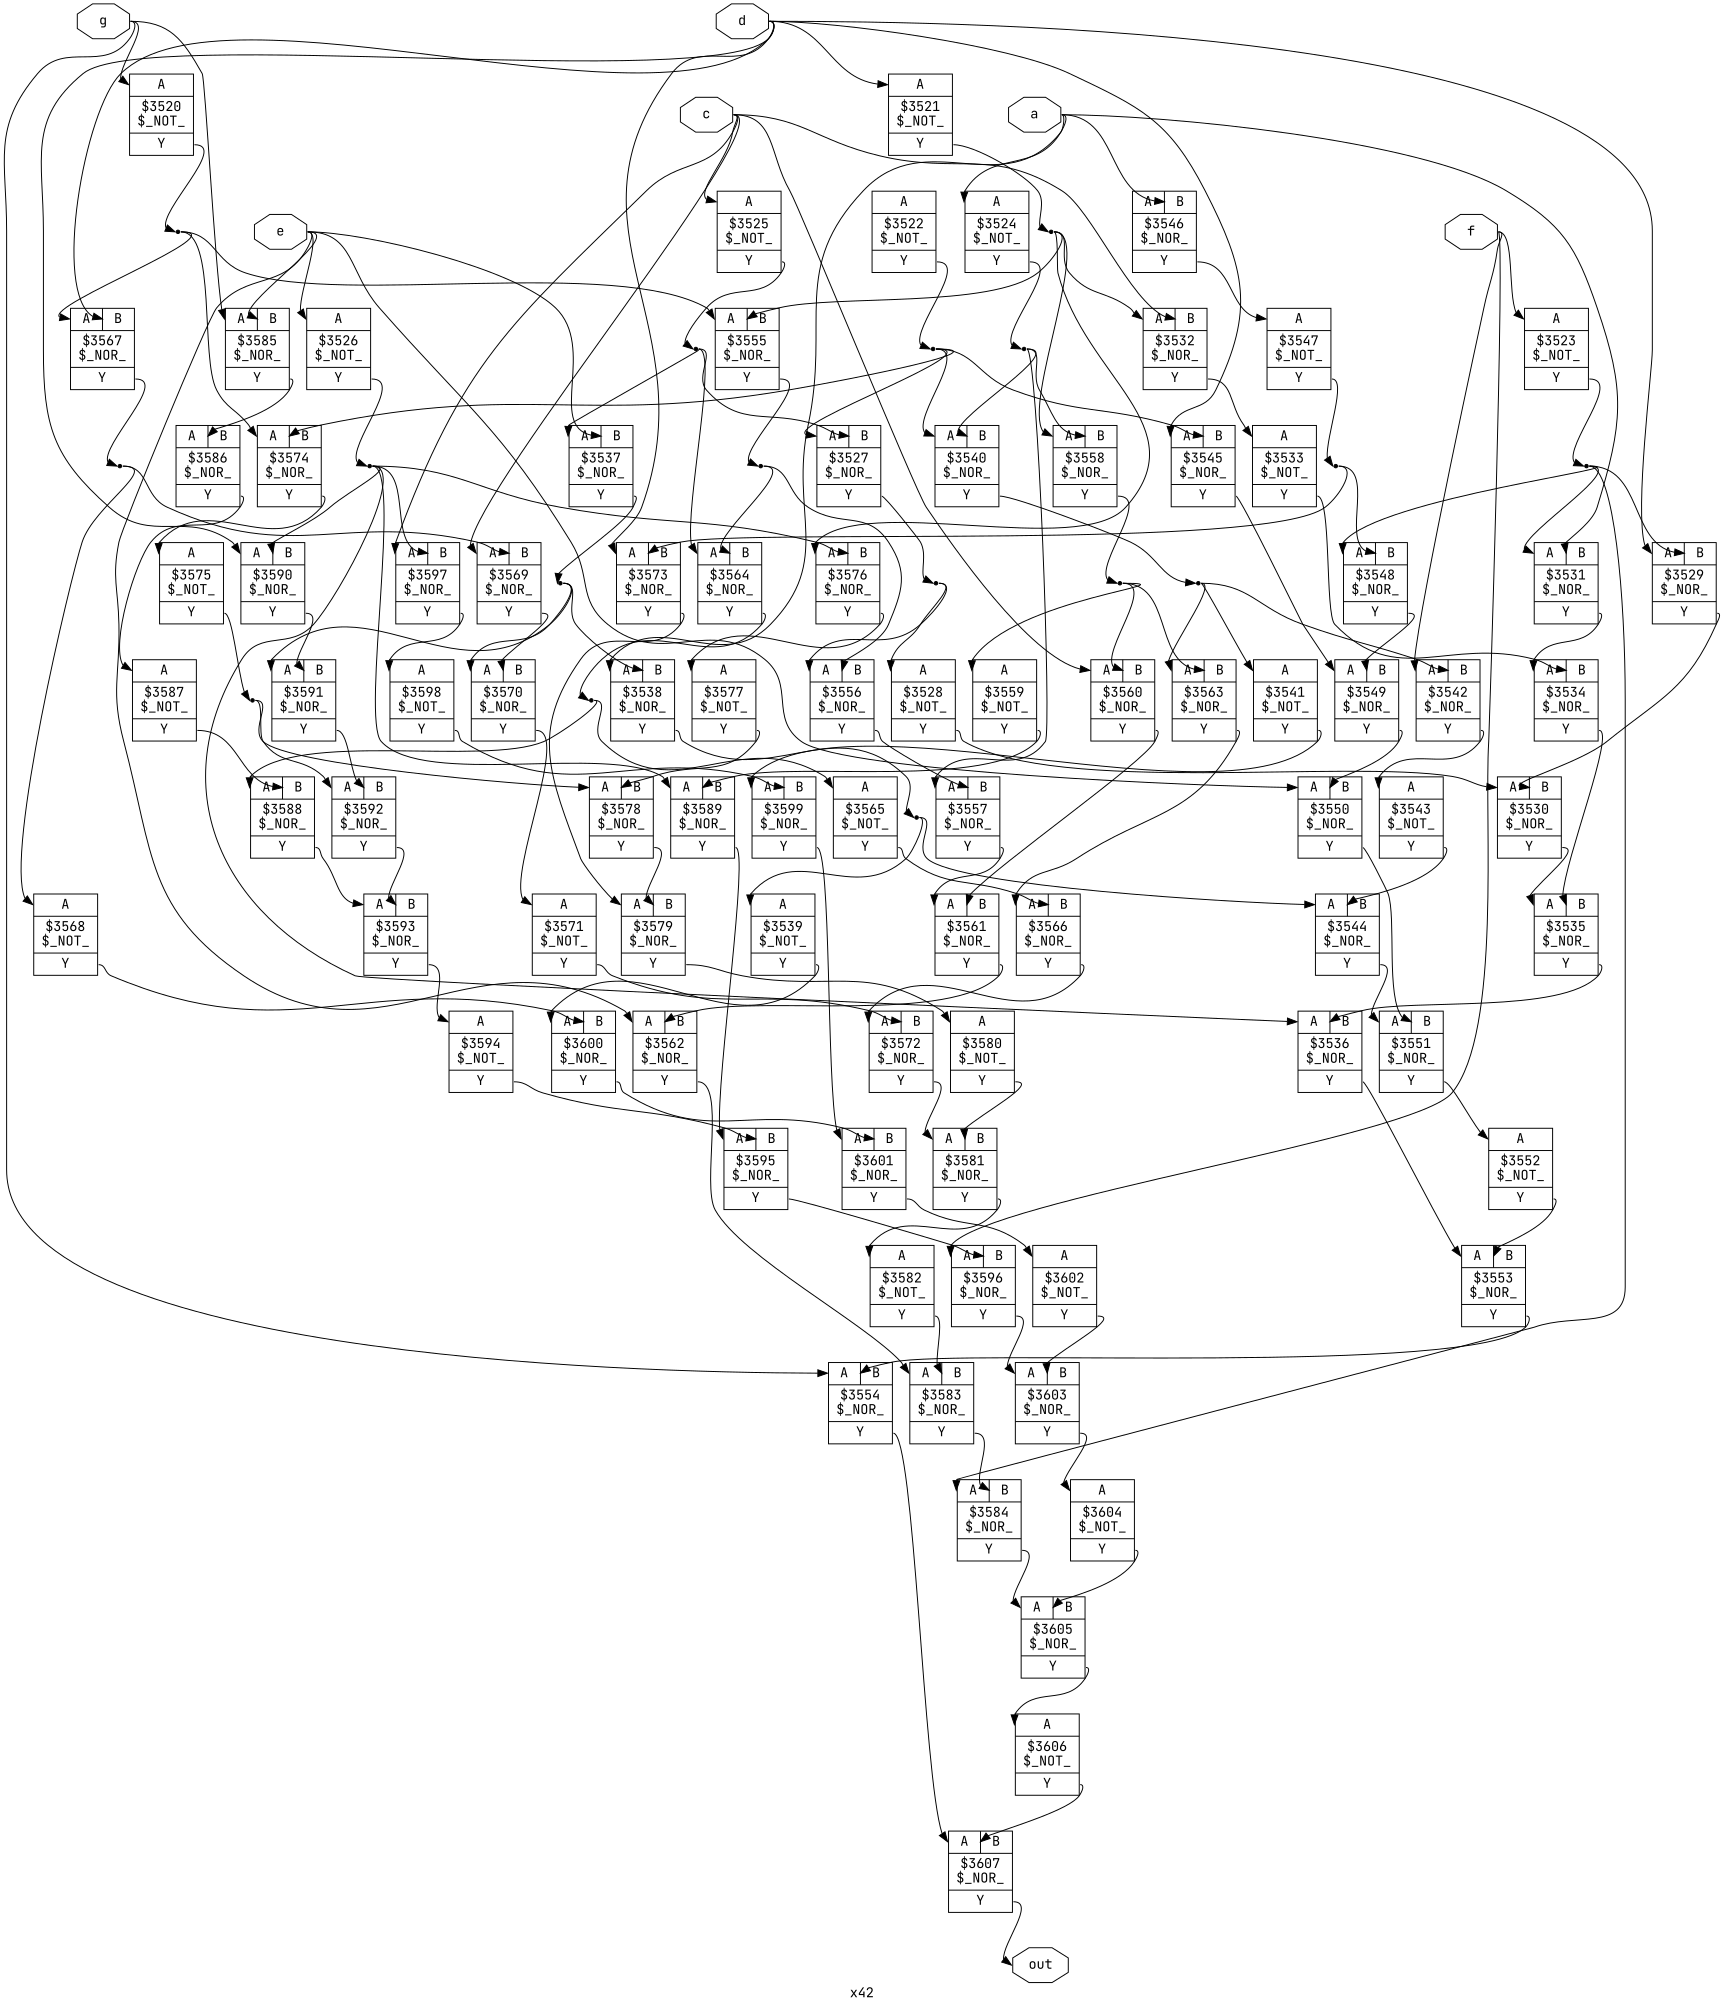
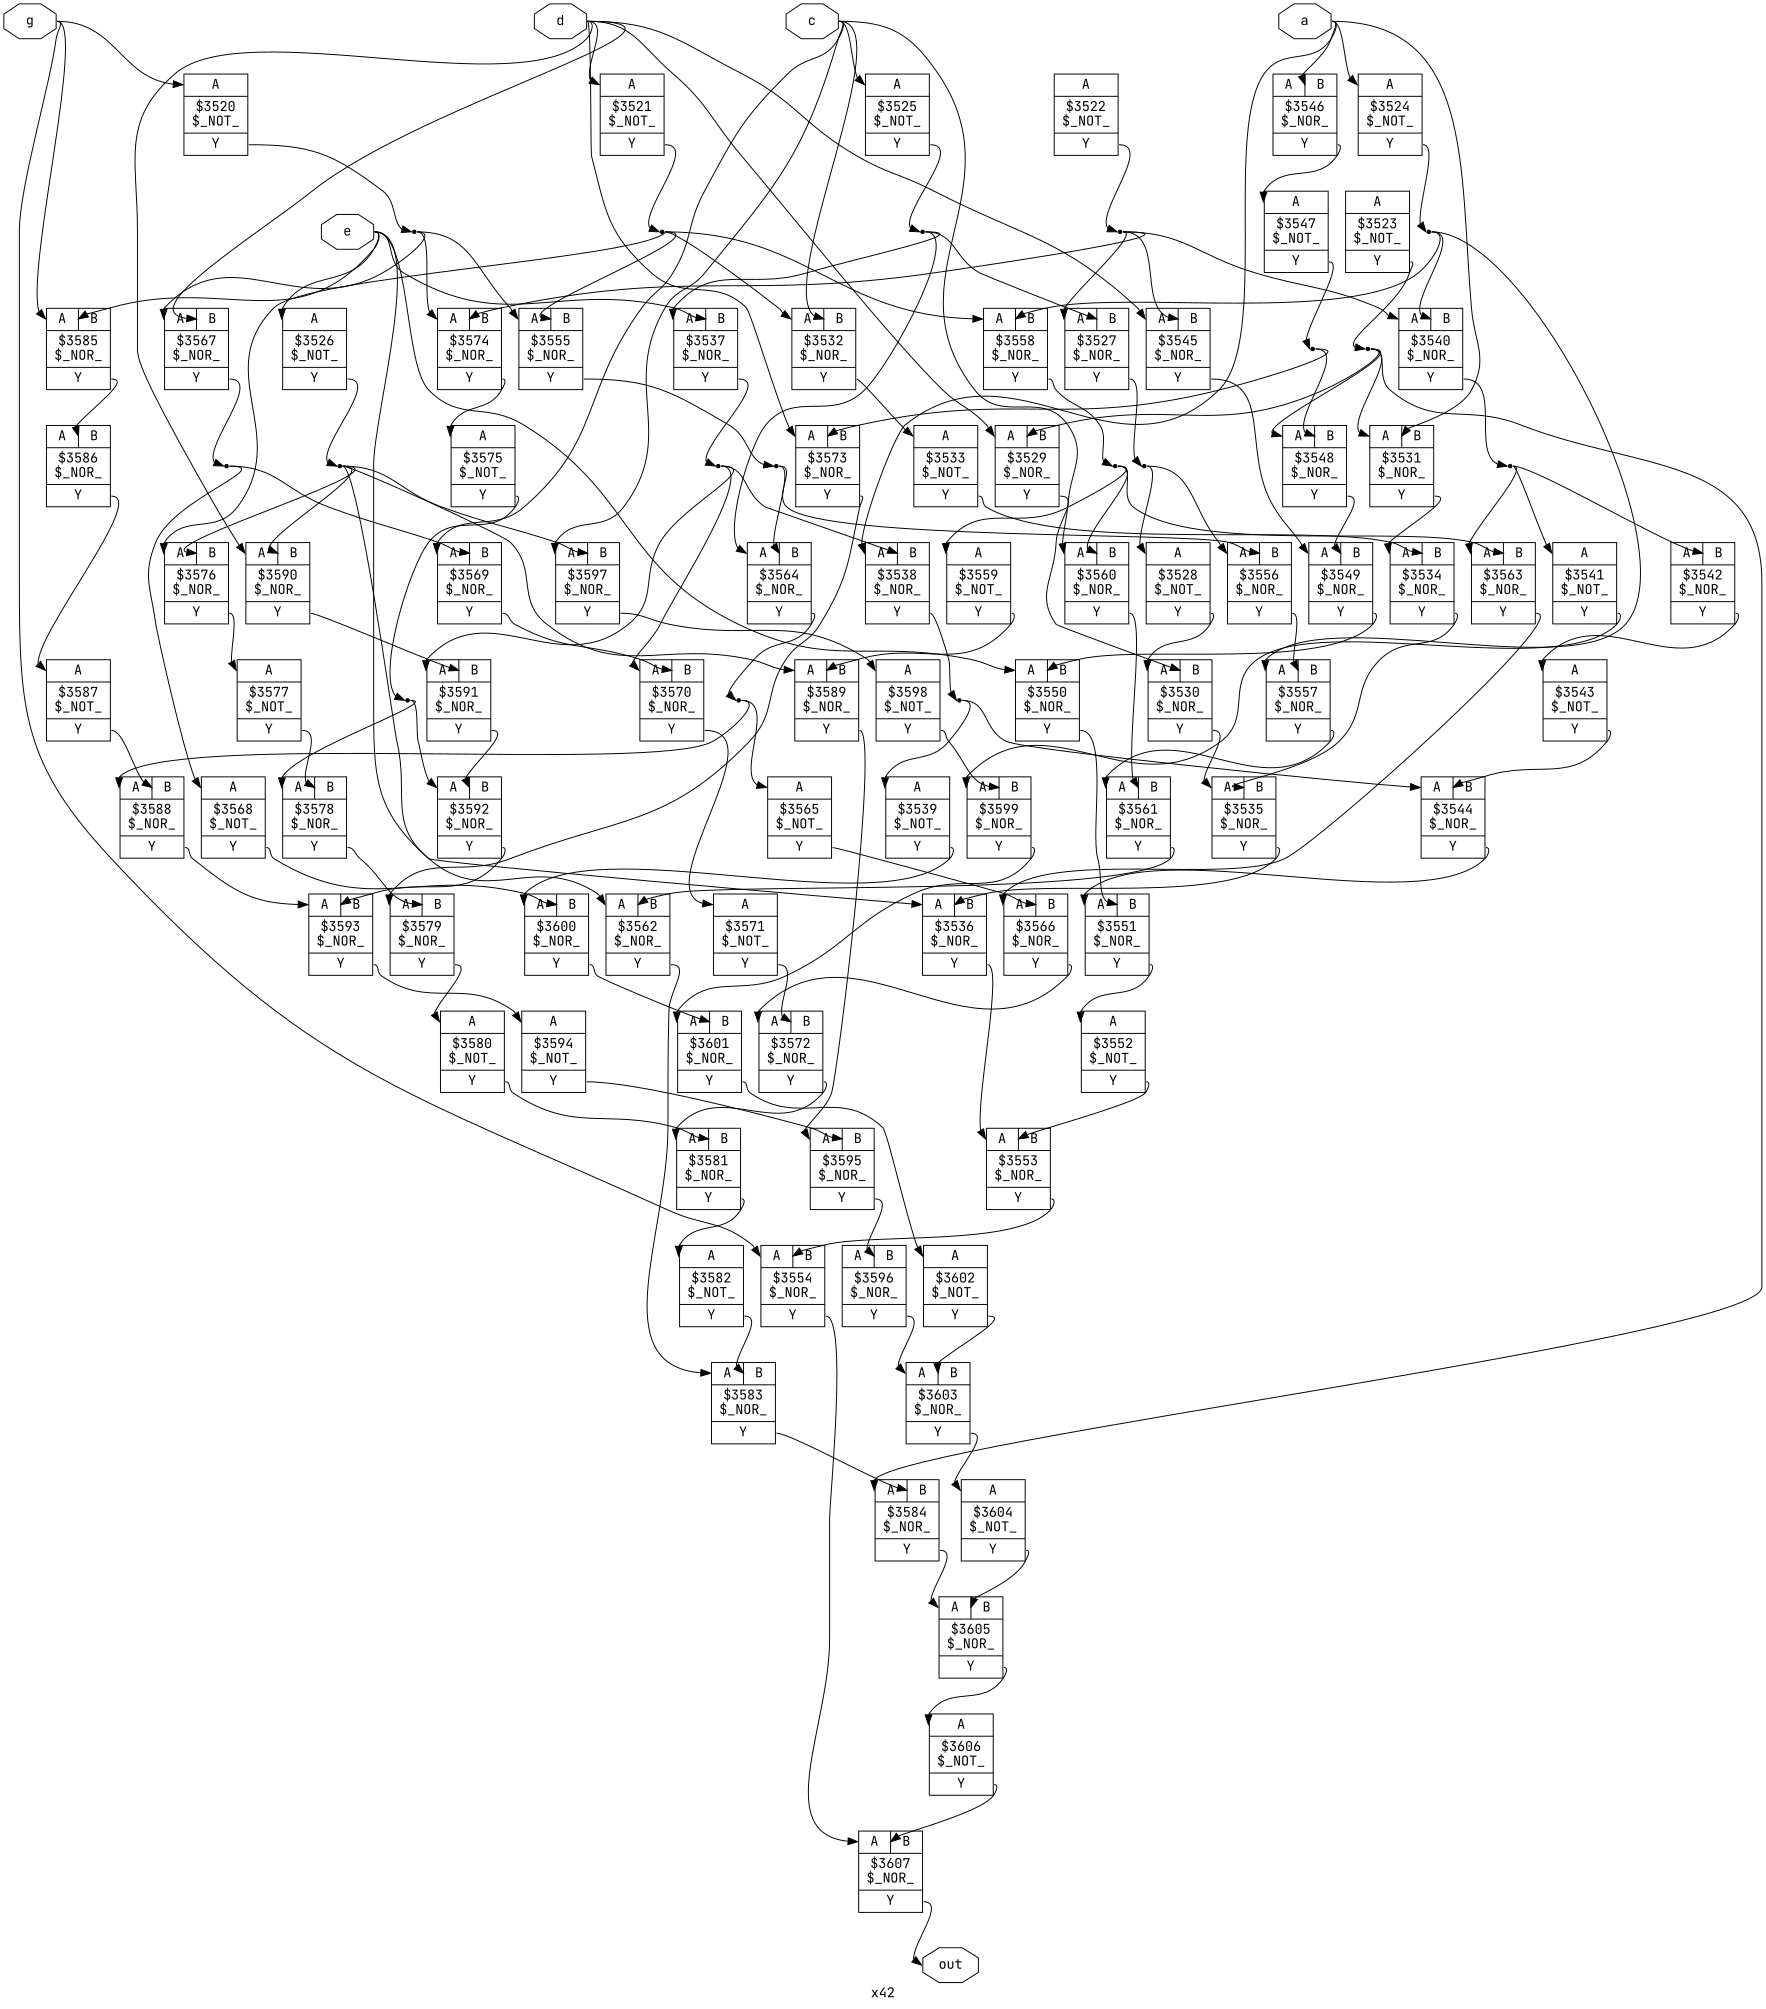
node "f": removed
